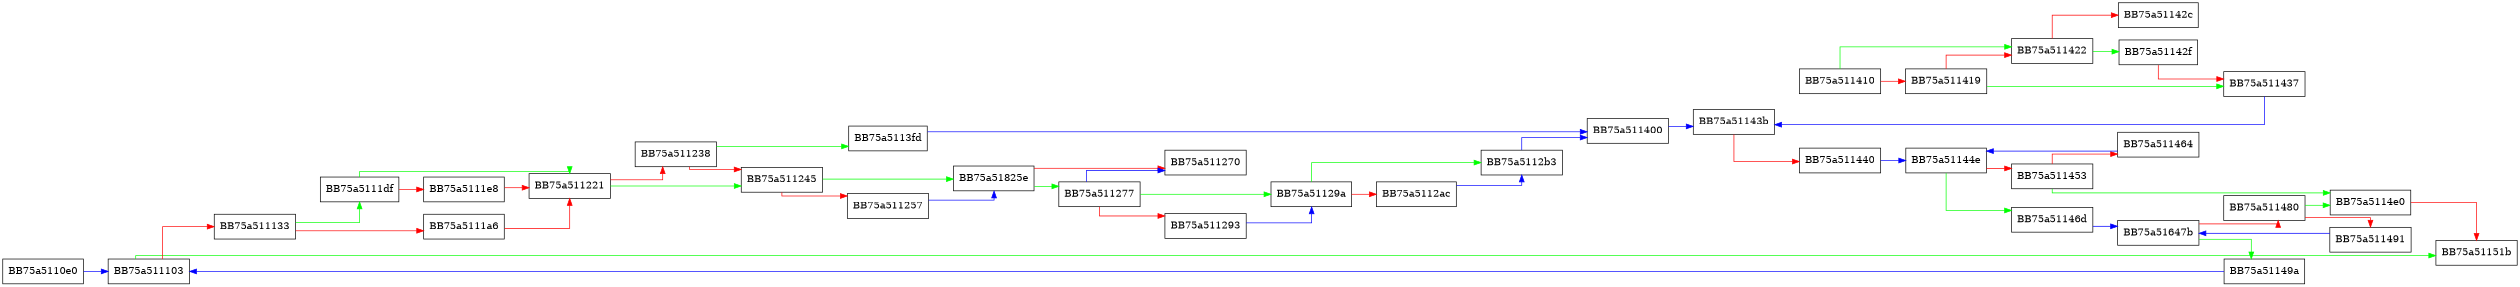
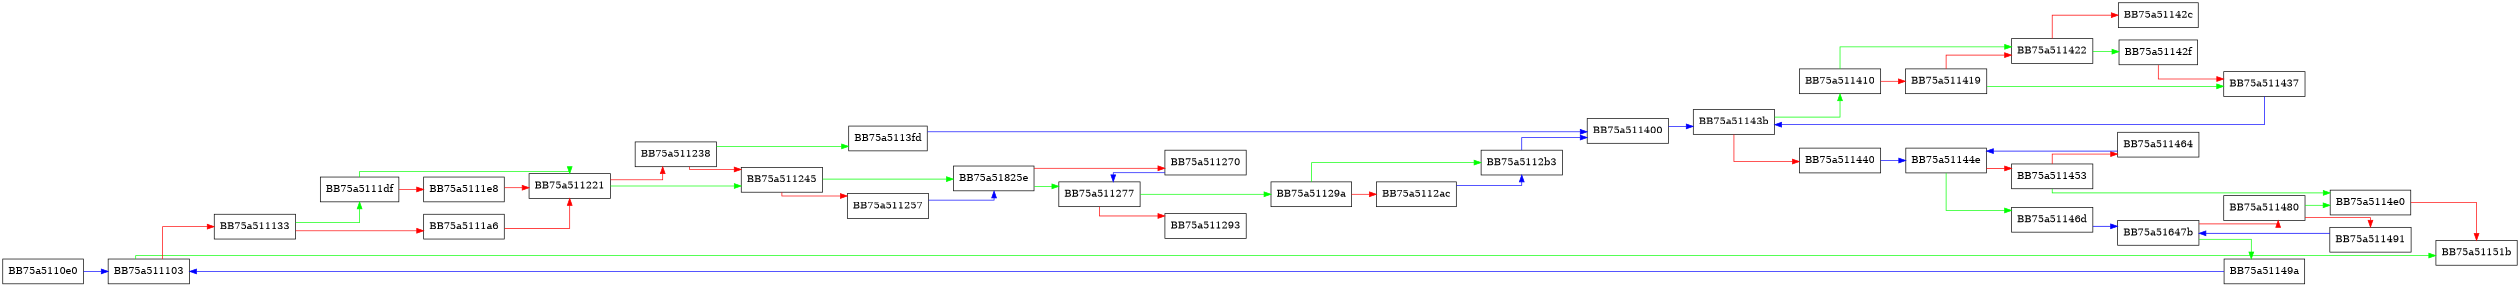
edge "BB75a51143b" -> "BB75a511410": added
edge "BB75a511277" -> "BB75a511270": reversed
edge "BB75a511293" -> "BB75a51129a": removed
